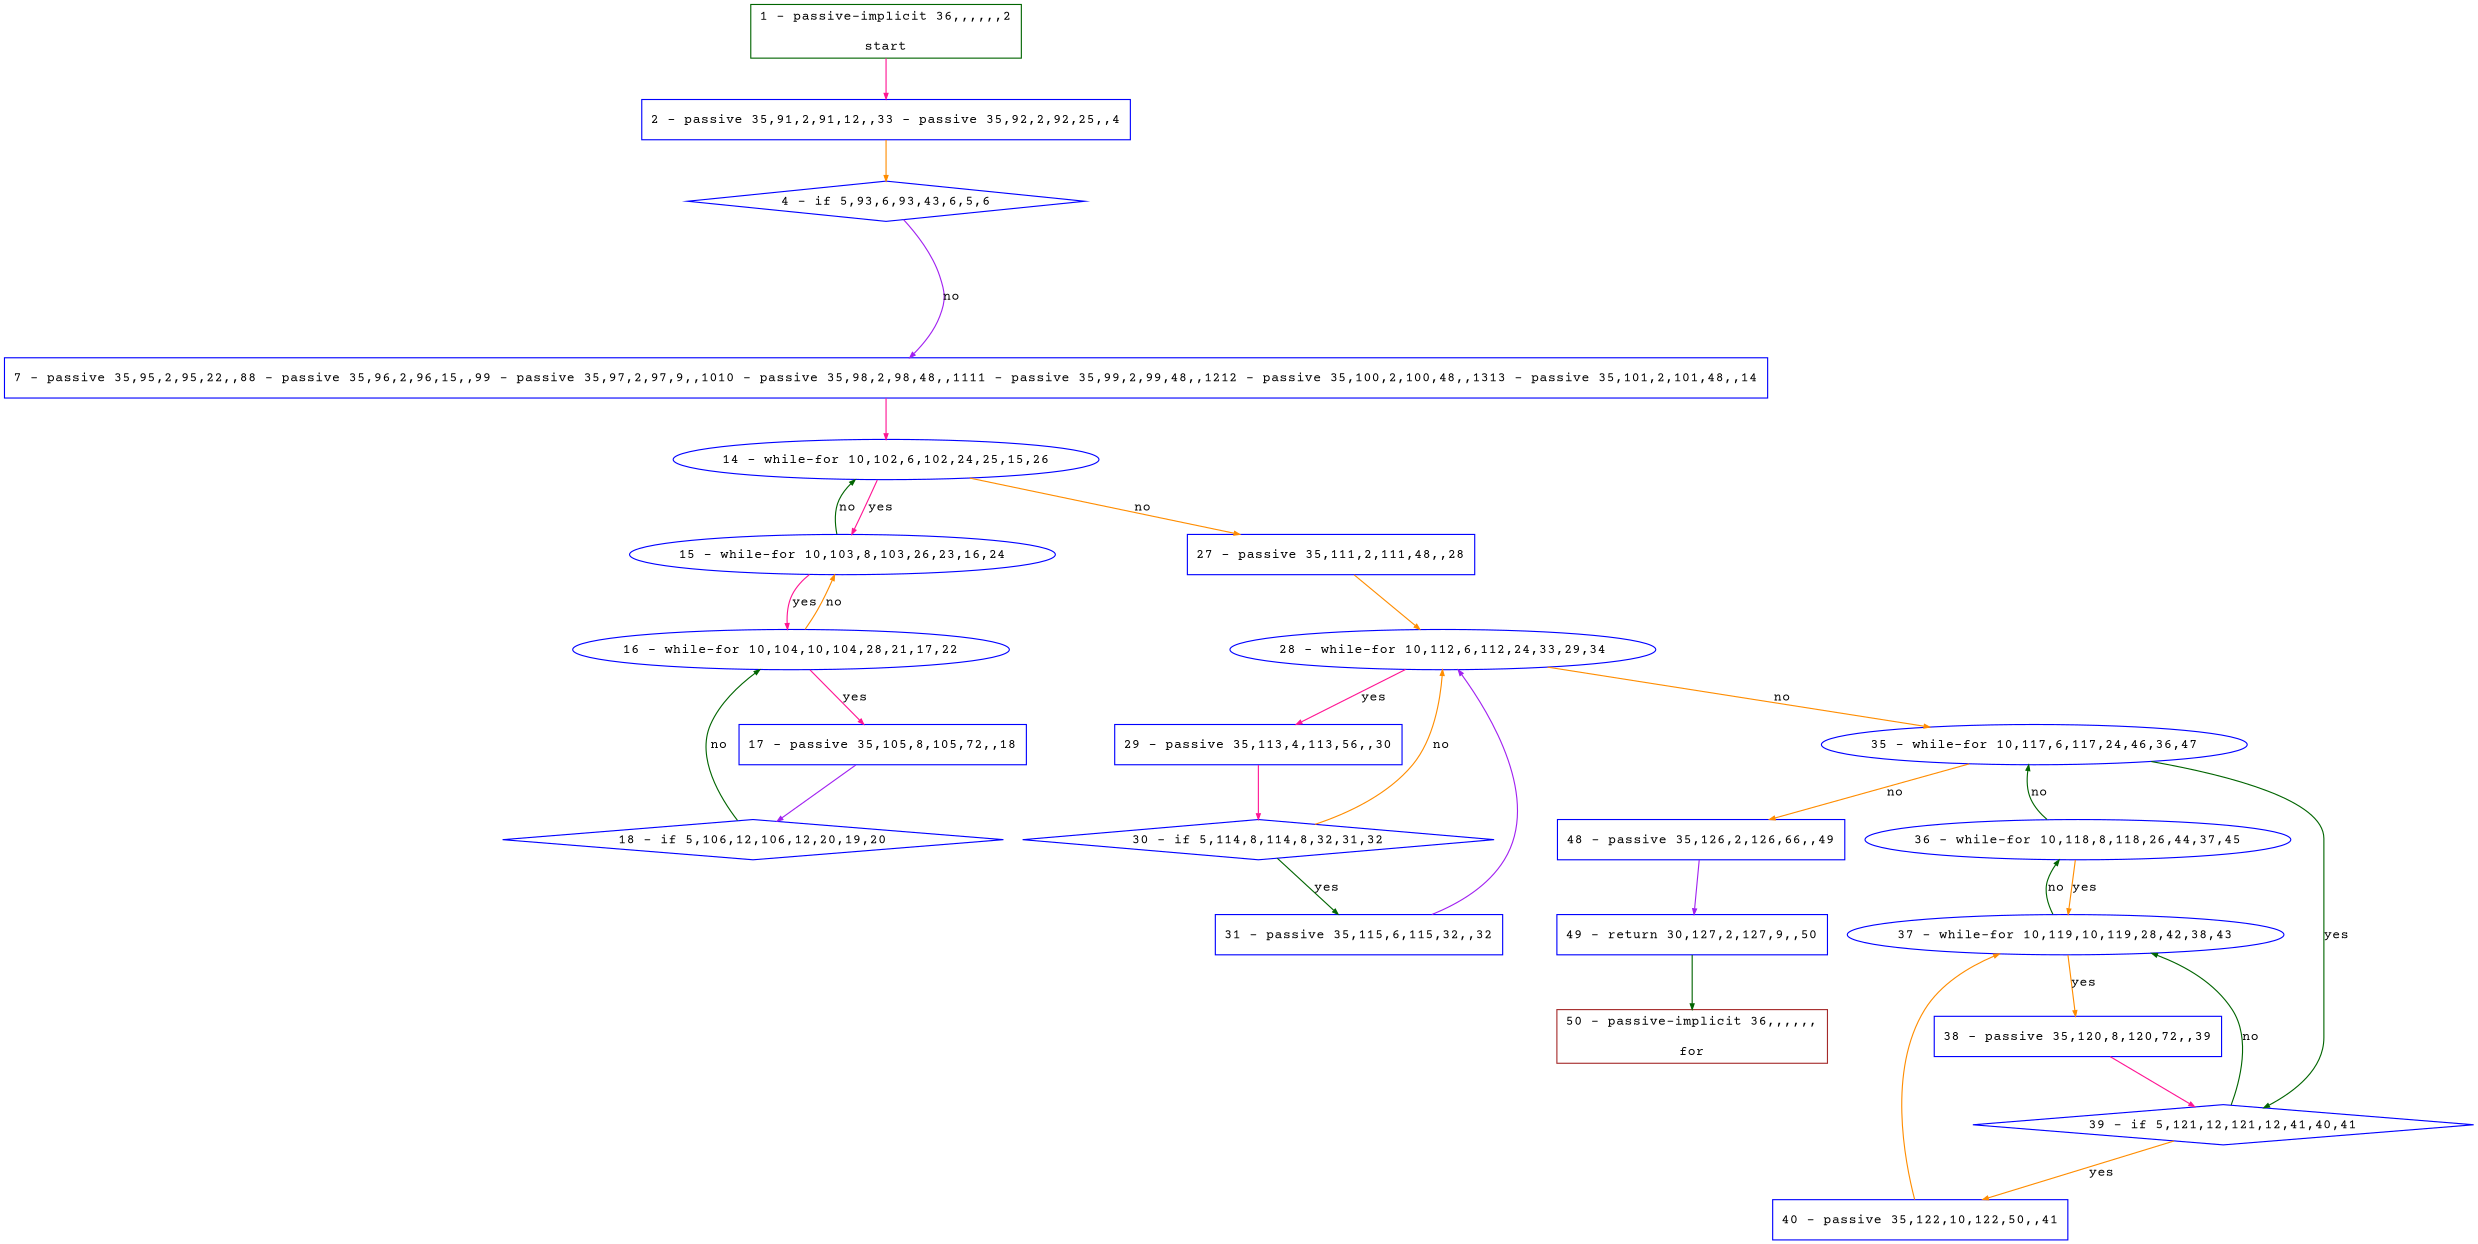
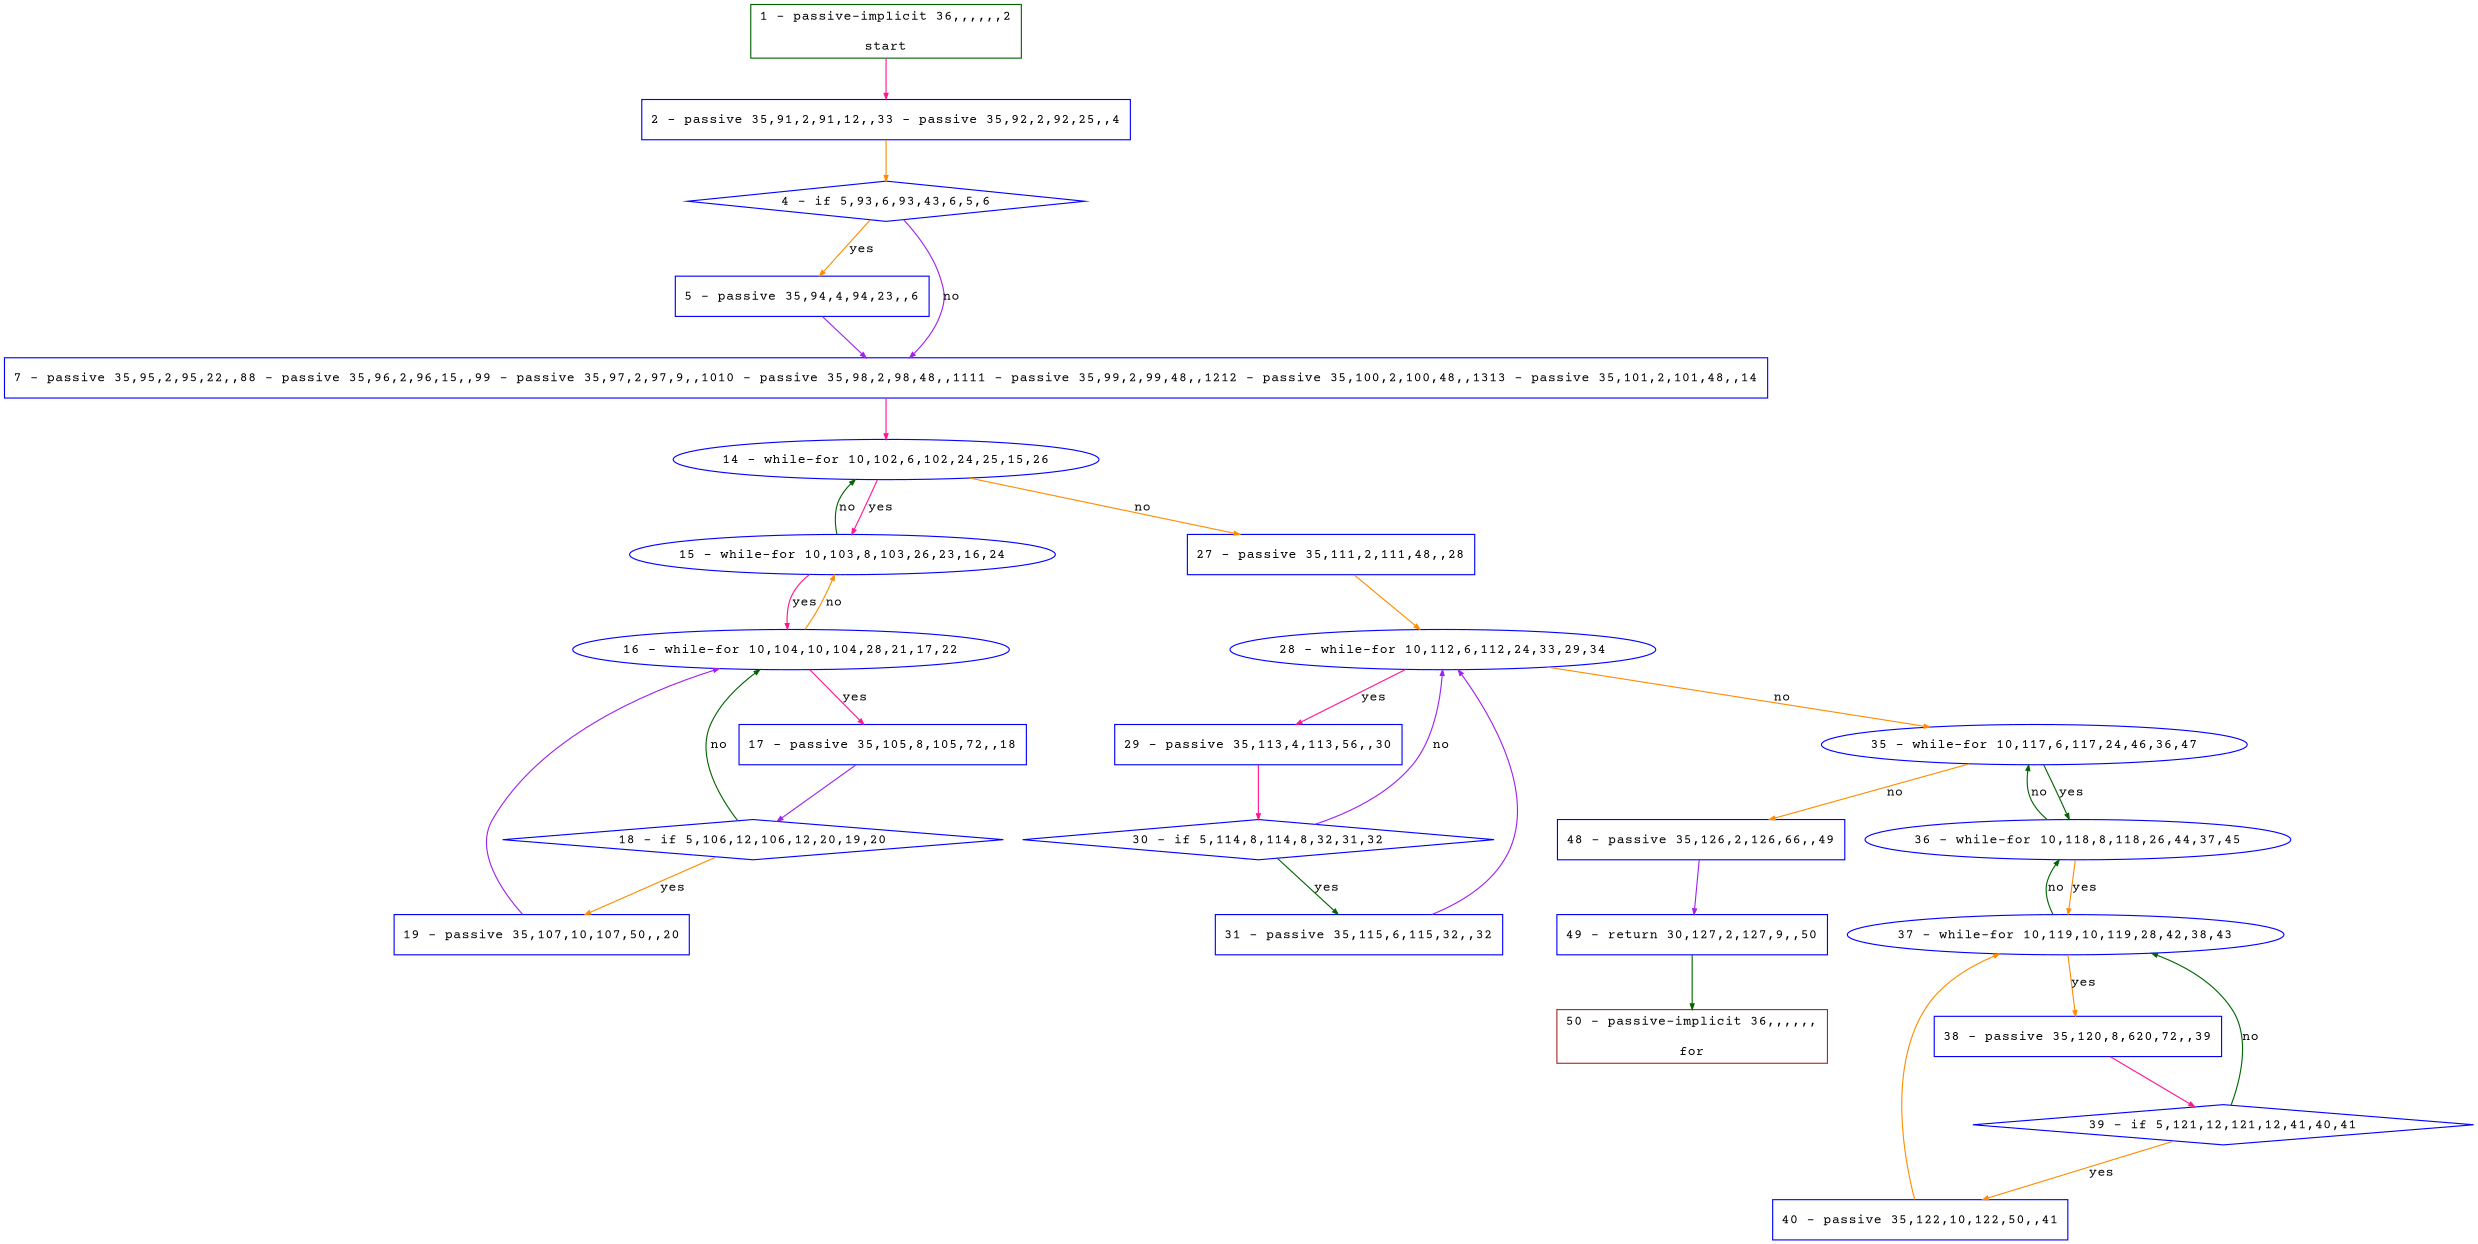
node "5 - passive 35,94,4,94,23,,6": added
edge "30 - if 5,114,8,114,8,32,31,32" -> "28 - while-for 10,112,6,112,24,33,29,34": color darkorange -> purple
edge "35 - while-for 10,117,6,117,24,46,36,47" -> "39 - if 5,121,12,121,12,41,40,41": now "35 - while-for 10,117,6,117,24,46,36,47" -> "36 - while-for 10,118,8,118,26,44,37,45"
node "19 - passive 35,107,10,107,50,,20": added
node "38 - passive 35,120,8,120,72,,39": label "38 - passive 35,120,8,120,72,,39" -> "38 - passive 35,120,8,620,72,,39"
